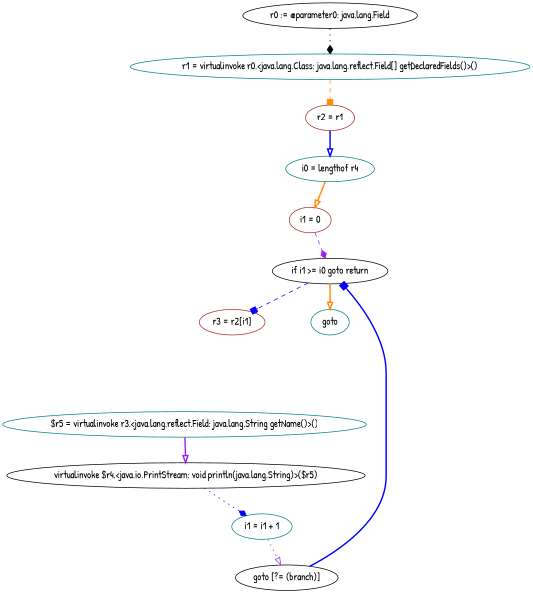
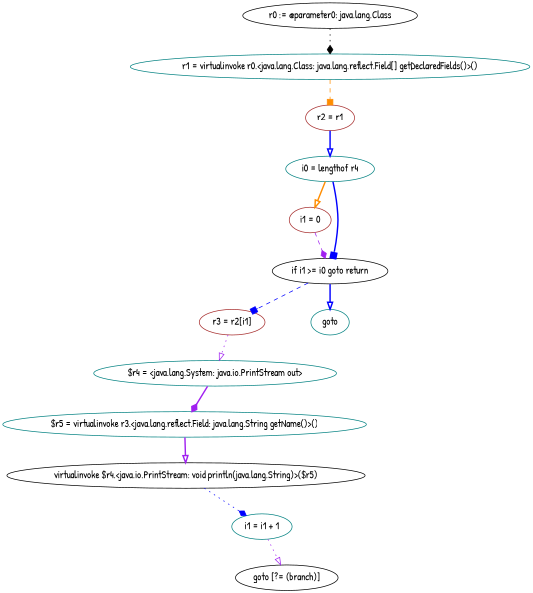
node "r0 := @parameter0: java.lang.Field": label "r0 := @parameter0: java.lang.Field" -> "r0 := @parameter0: java.lang.Class"
edge "if i1 >= i0 goto return" -> "goto": color darkorange -> blue
node "$r4 = <java.lang.System: java.io.PrintStream out>": added
edge "goto [?= (branch)]" -> "if i1 >= i0 goto return": now "i0 = lengthof r4" -> "if i1 >= i0 goto return"
